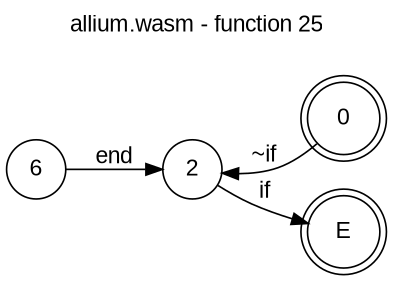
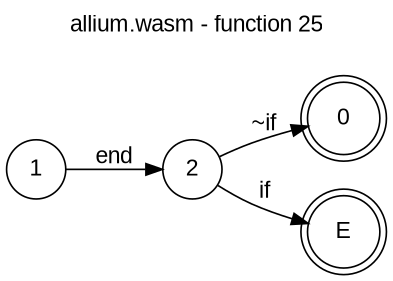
edge "0" -> "2": reversed
node "6": label "6" -> "1"
